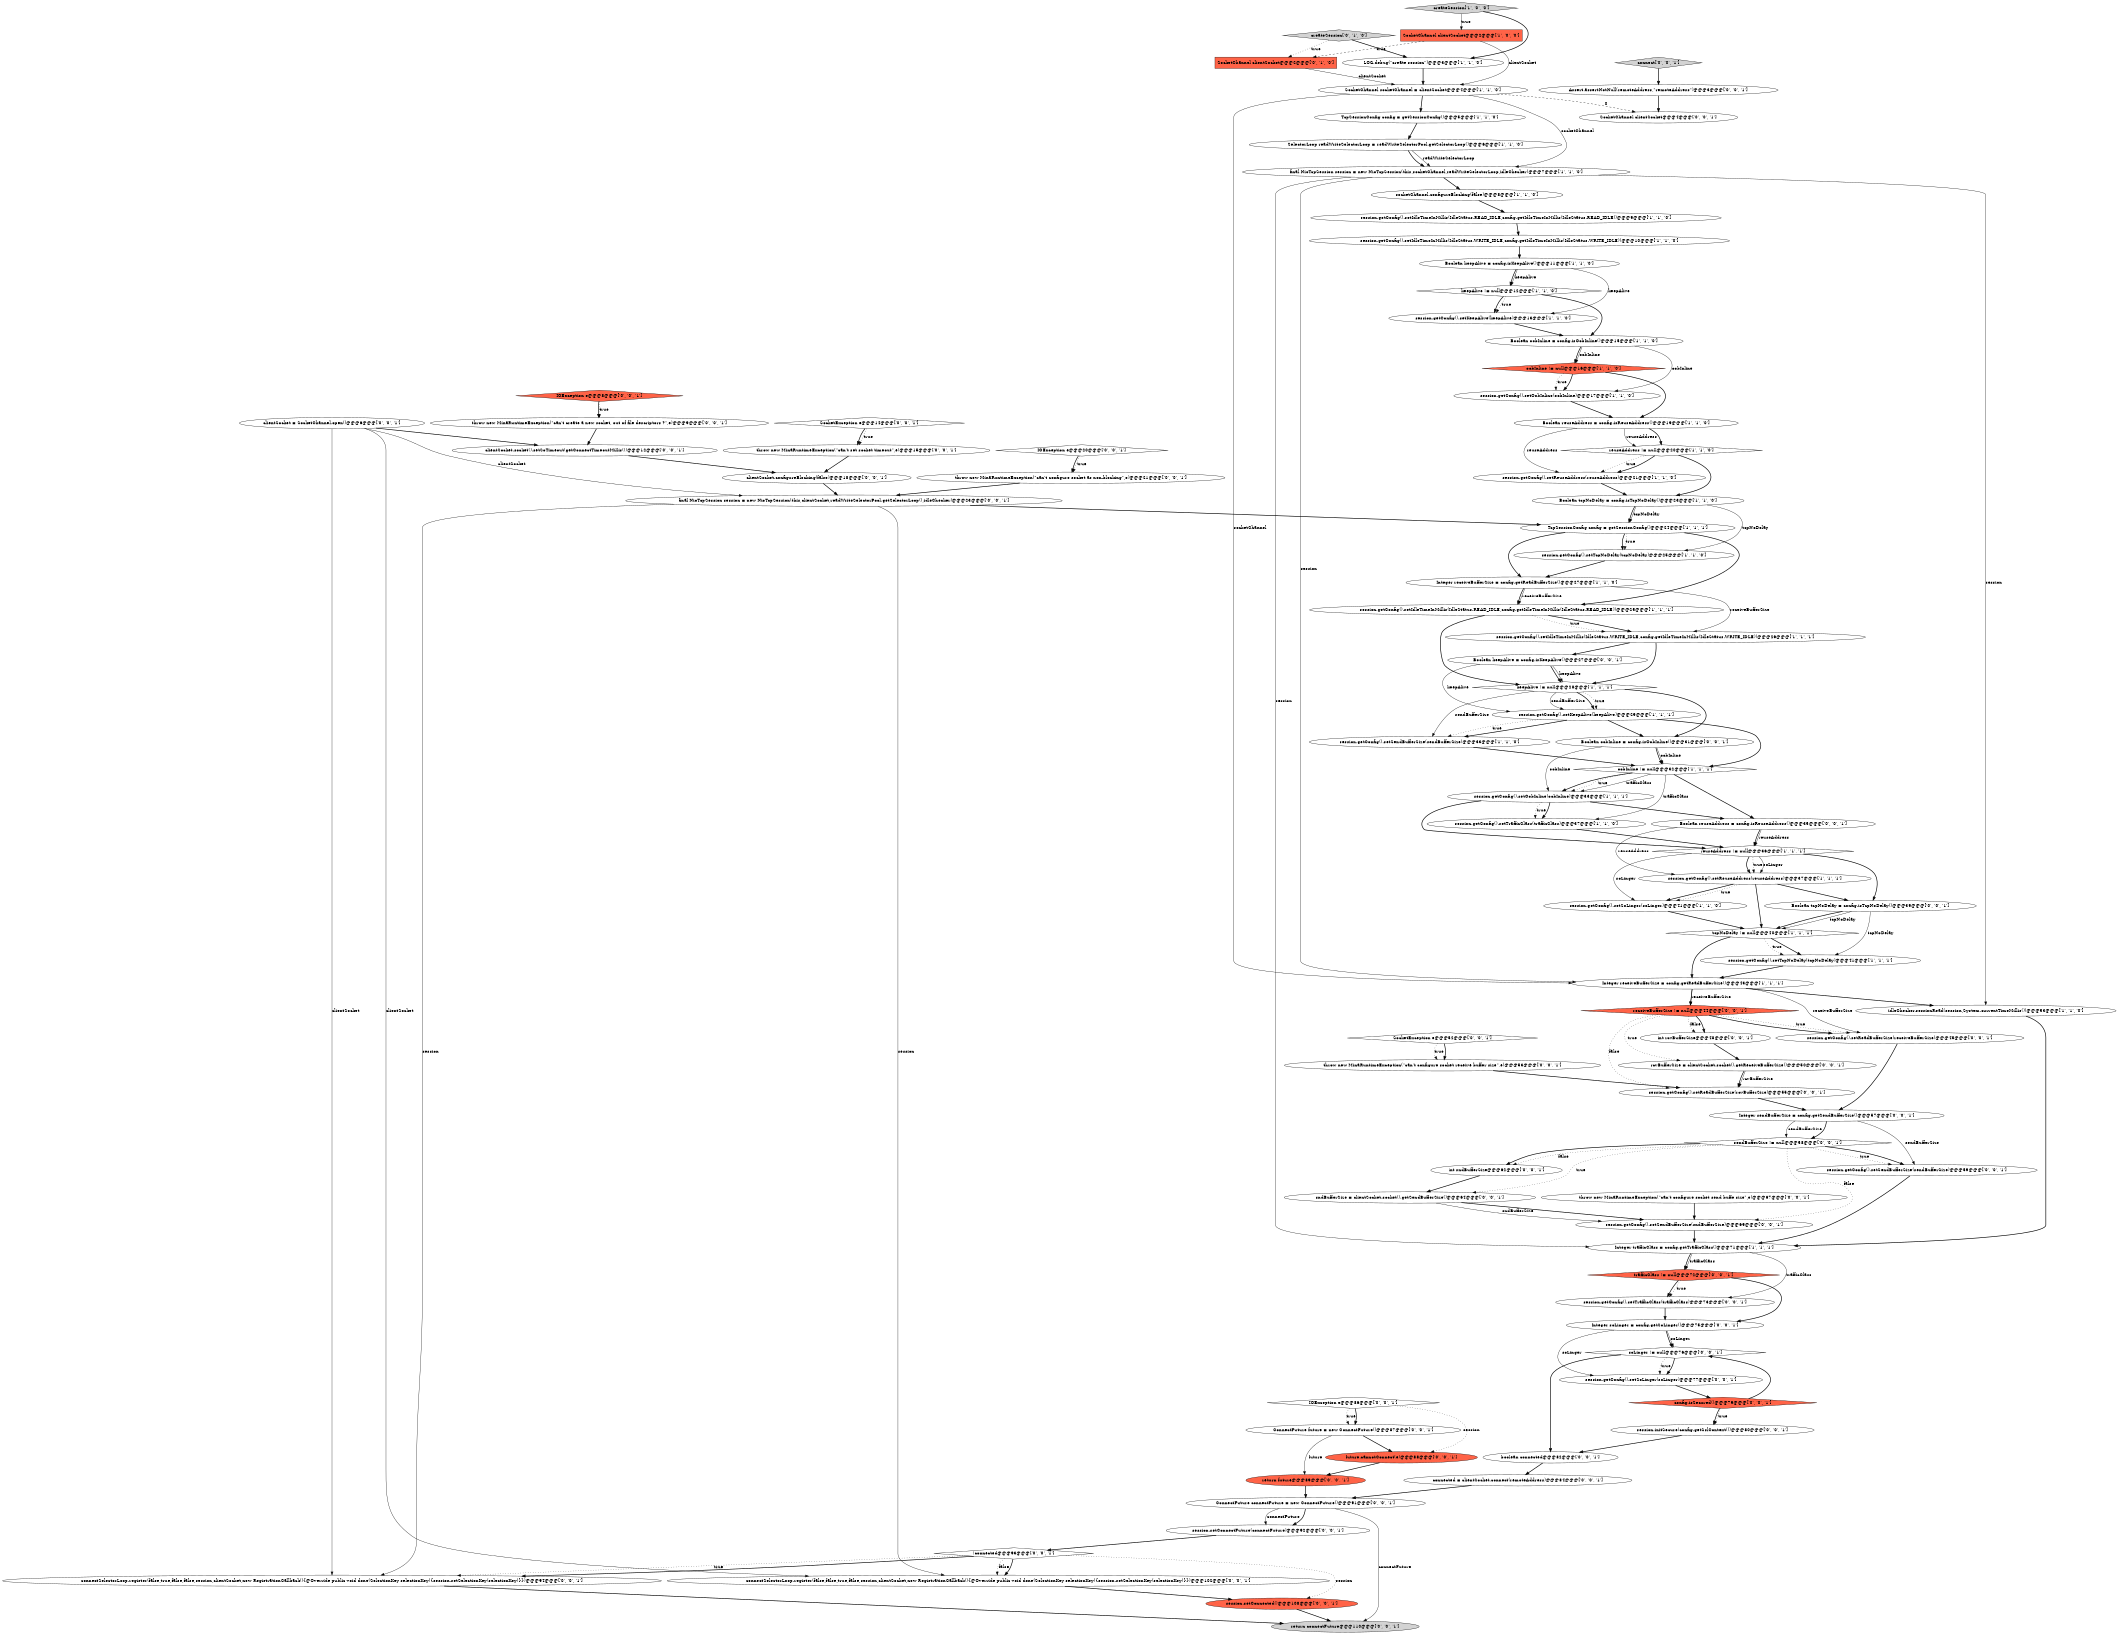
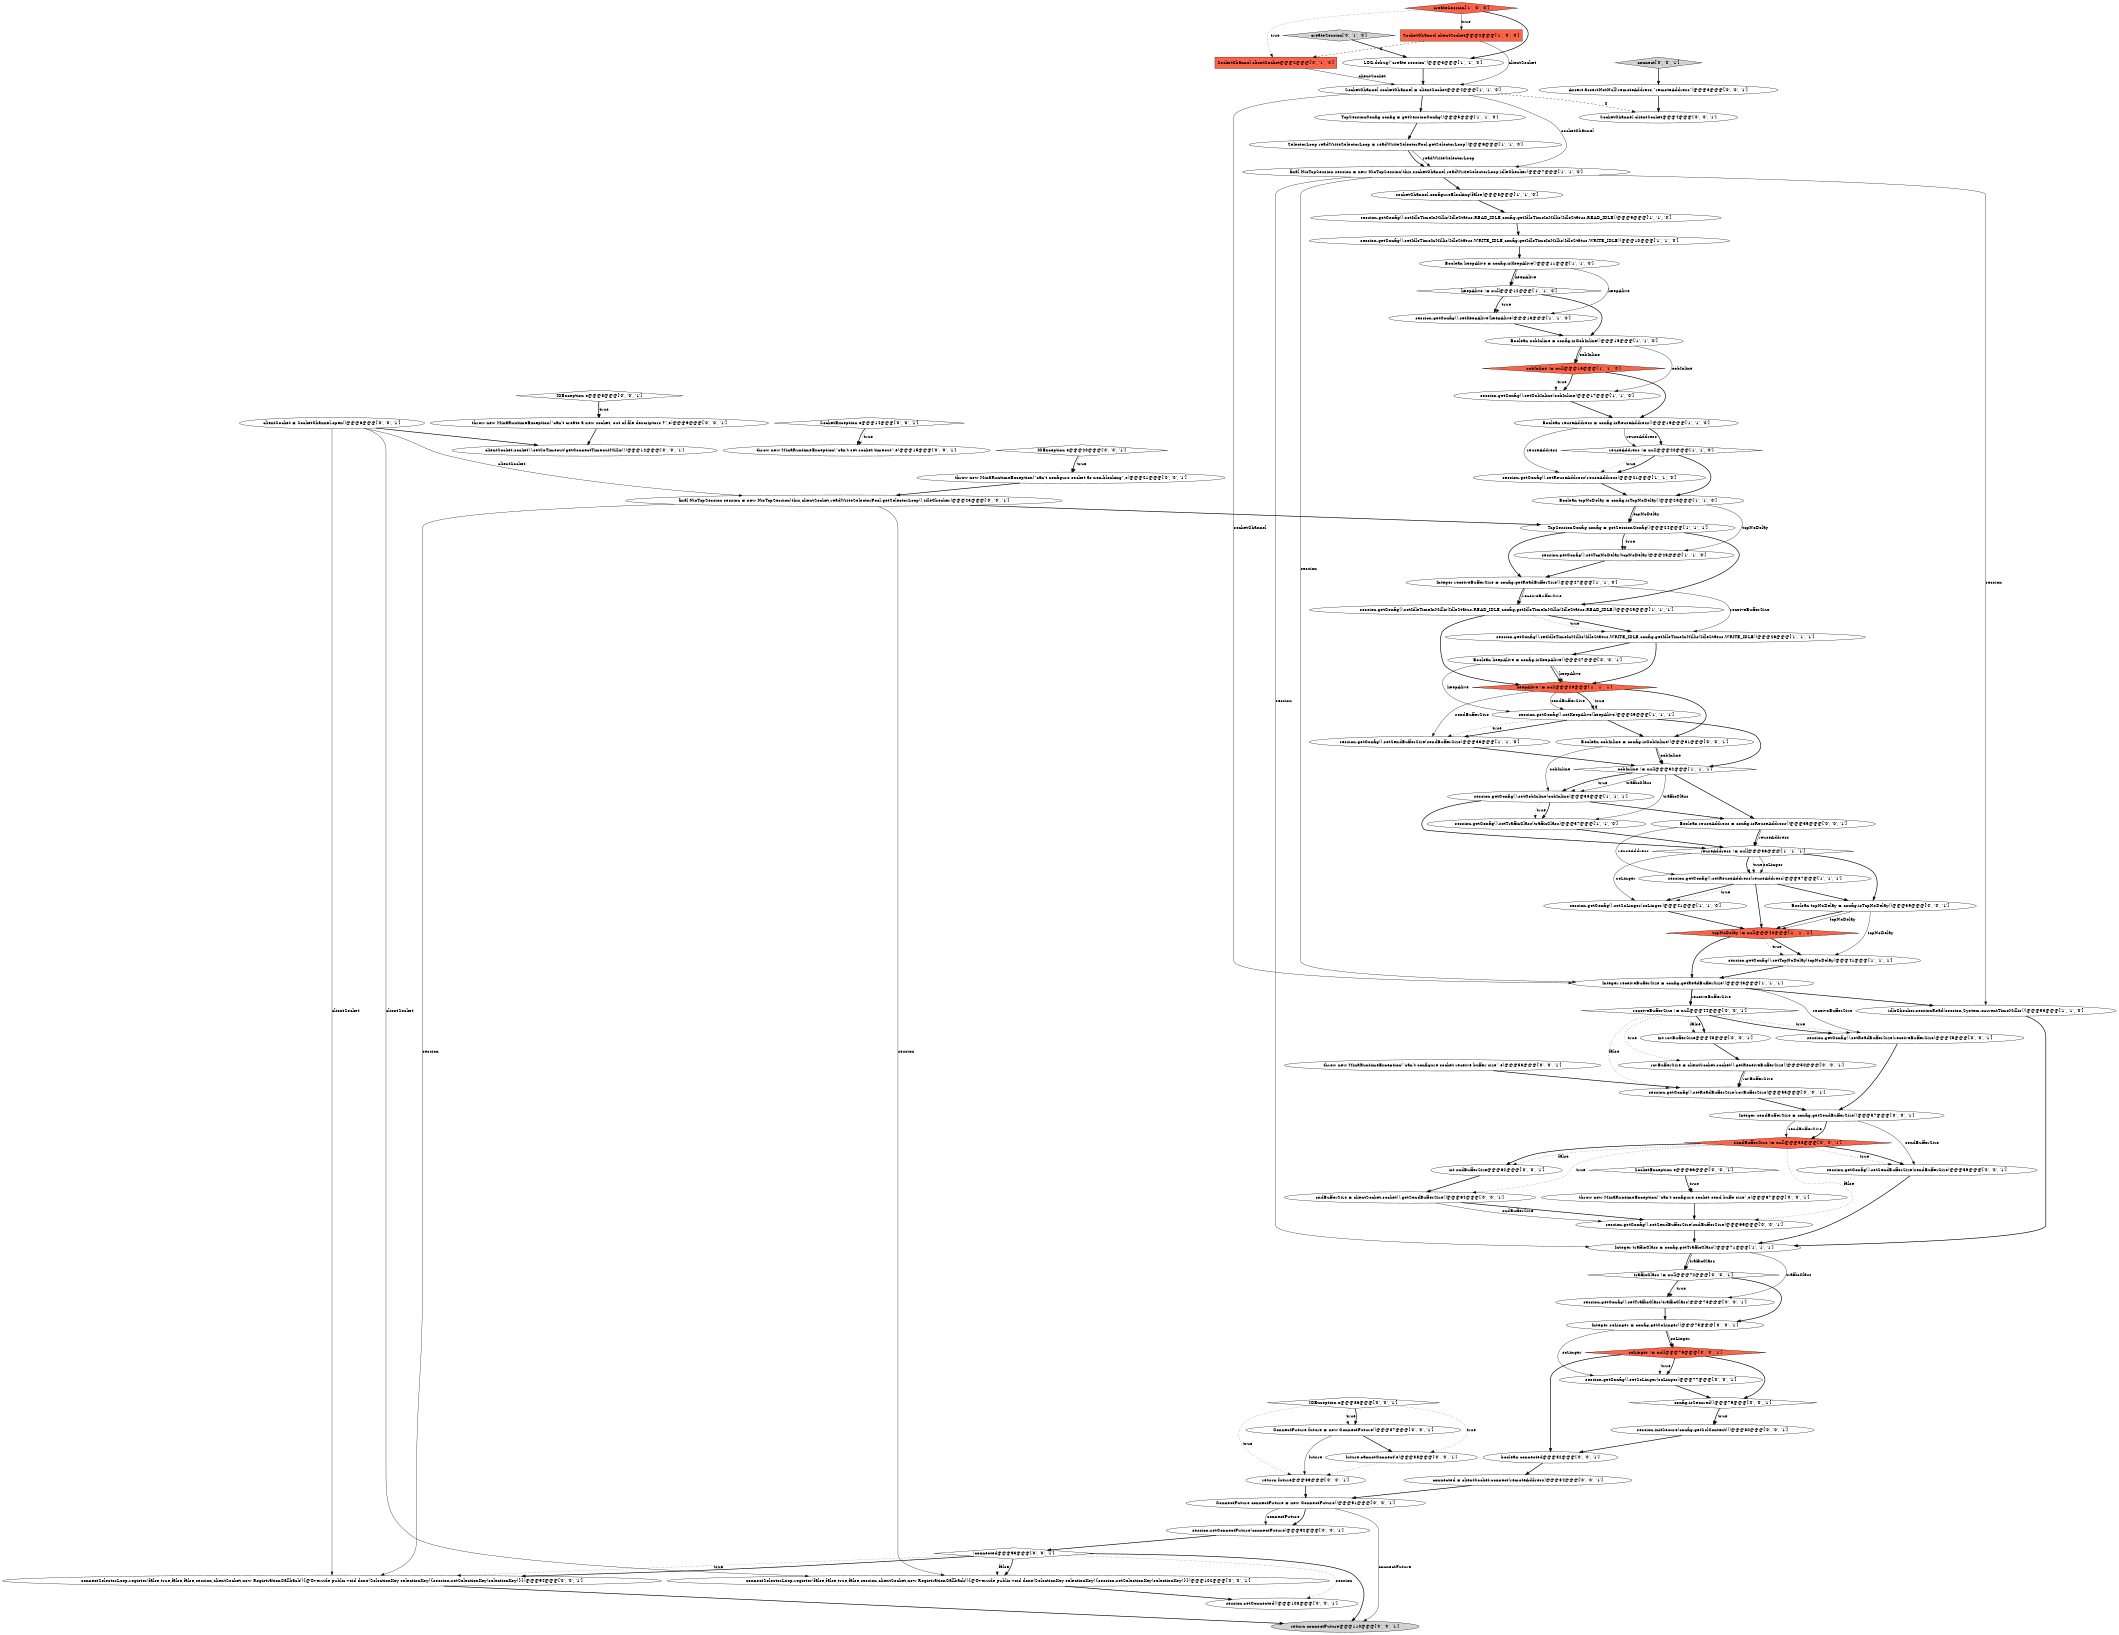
node "createSession['1', '0', '0']": fillcolor lightgray -> tomato
edge "createSession['0', '1', '0']" -> "SocketChannel clientSocket@@@2@@@['0', '1', '0']": now "createSession['1', '0', '0']" -> "SocketChannel clientSocket@@@2@@@['0', '1', '0']"
edge "SocketChannel clientSocket@@@2@@@['1', '0', '0']" -> "SocketChannel clientSocket@@@2@@@['0', '1', '0']": label "true" -> "0"
node "IOException e@@@8@@@['0', '0', '1']": fillcolor tomato -> white
node "clientSocket.configureBlocking(false)@@@18@@@['0', '0', '1']": removed
node "keepAlive != null@@@28@@@['1', '1', '1']": fillcolor white -> tomato
node "tcpNoDelay != null@@@40@@@['1', '1', '1']": fillcolor white -> tomato
node "receiveBufferSize != null@@@44@@@['0', '0', '1']": fillcolor tomato -> white
node "SocketException e@@@52@@@['0', '0', '1']": removed
node "sendBufferSize != null@@@58@@@['0', '0', '1']": fillcolor white -> tomato
node "SocketException e@@@66@@@['0', '0', '1']": added
node "trafficClass != null@@@72@@@['0', '0', '1']": fillcolor tomato -> white
node "soLinger != null@@@76@@@['0', '0', '1']": fillcolor white -> tomato
edge "config.isSecured()@@@79@@@['0', '0', '1']" -> "soLinger != null@@@76@@@['0', '0', '1']": reversed
node "config.isSecured()@@@79@@@['0', '0', '1']": fillcolor tomato -> white
edge "IOException e@@@86@@@['0', '0', '1']" -> "return future@@@89@@@['0', '0', '1']": added, label "true"
edge "IOException e@@@86@@@['0', '0', '1']" -> "future.cannotConnect(e)@@@88@@@['0', '0', '1']": label "session" -> "true"
node "future.cannotConnect(e)@@@88@@@['0', '0', '1']": fillcolor tomato -> white
edge "future.cannotConnect(e)@@@88@@@['0', '0', '1']" -> "return future@@@89@@@['0', '0', '1']": style bold -> dotted
node "return future@@@89@@@['0', '0', '1']": fillcolor tomato -> white
node "session.setConnected()@@@108@@@['0', '0', '1']": fillcolor tomato -> white
edge "session.setConnected()@@@108@@@['0', '0', '1']" -> "return connectFuture@@@110@@@['0', '0', '1']": now "!connected@@@93@@@['0', '0', '1']" -> "return connectFuture@@@110@@@['0', '0', '1']"
